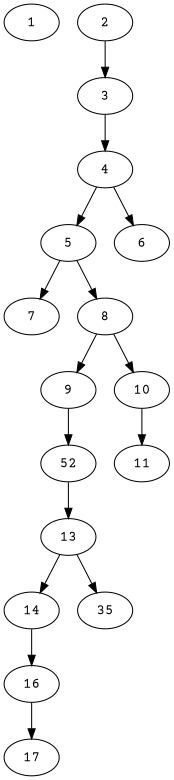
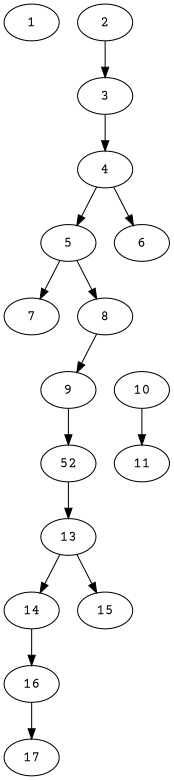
edge "8" -> "10": removed
node "35": label "35" -> "15"
